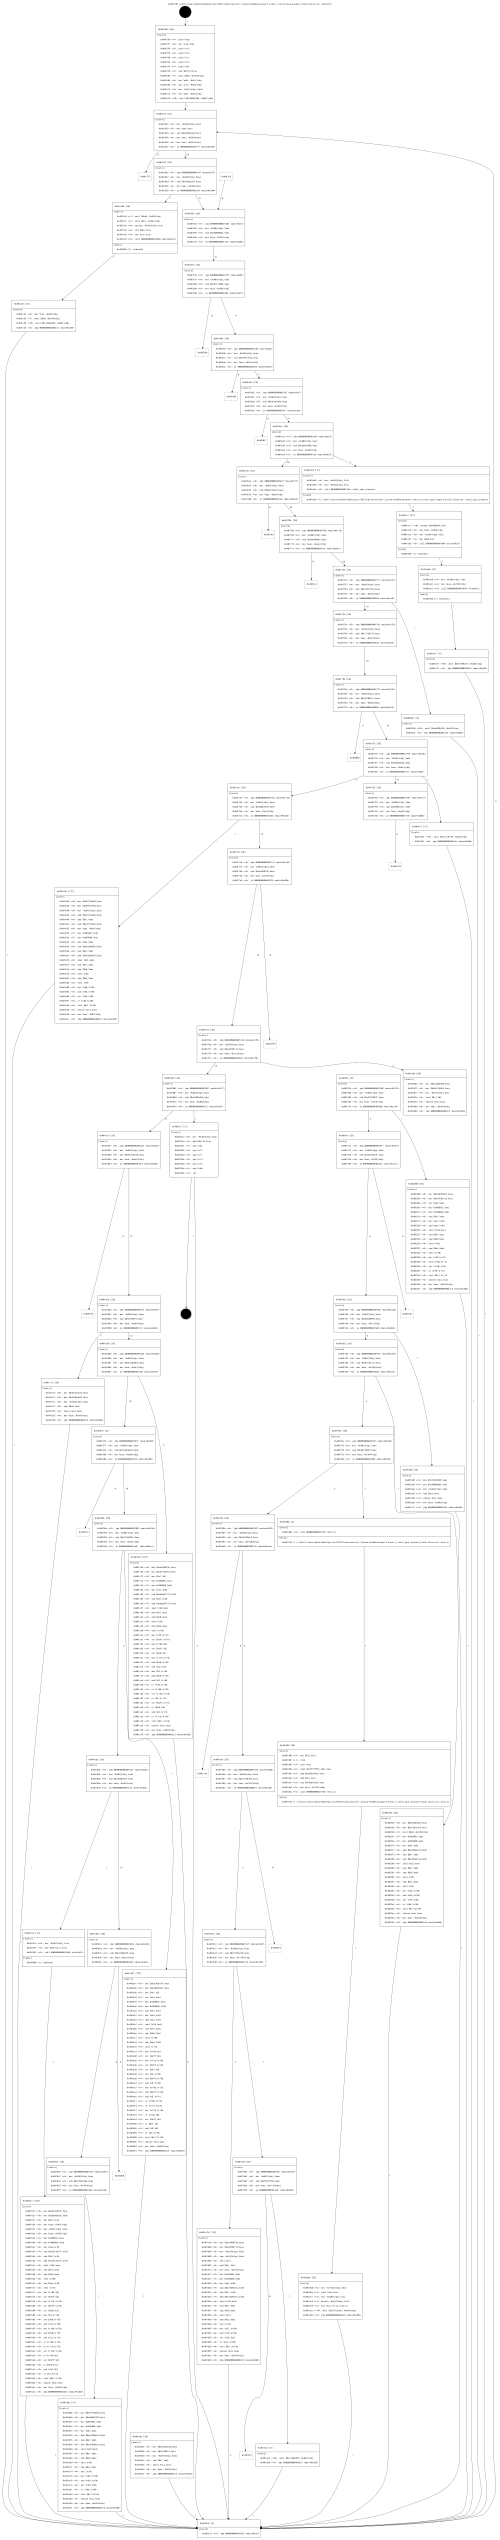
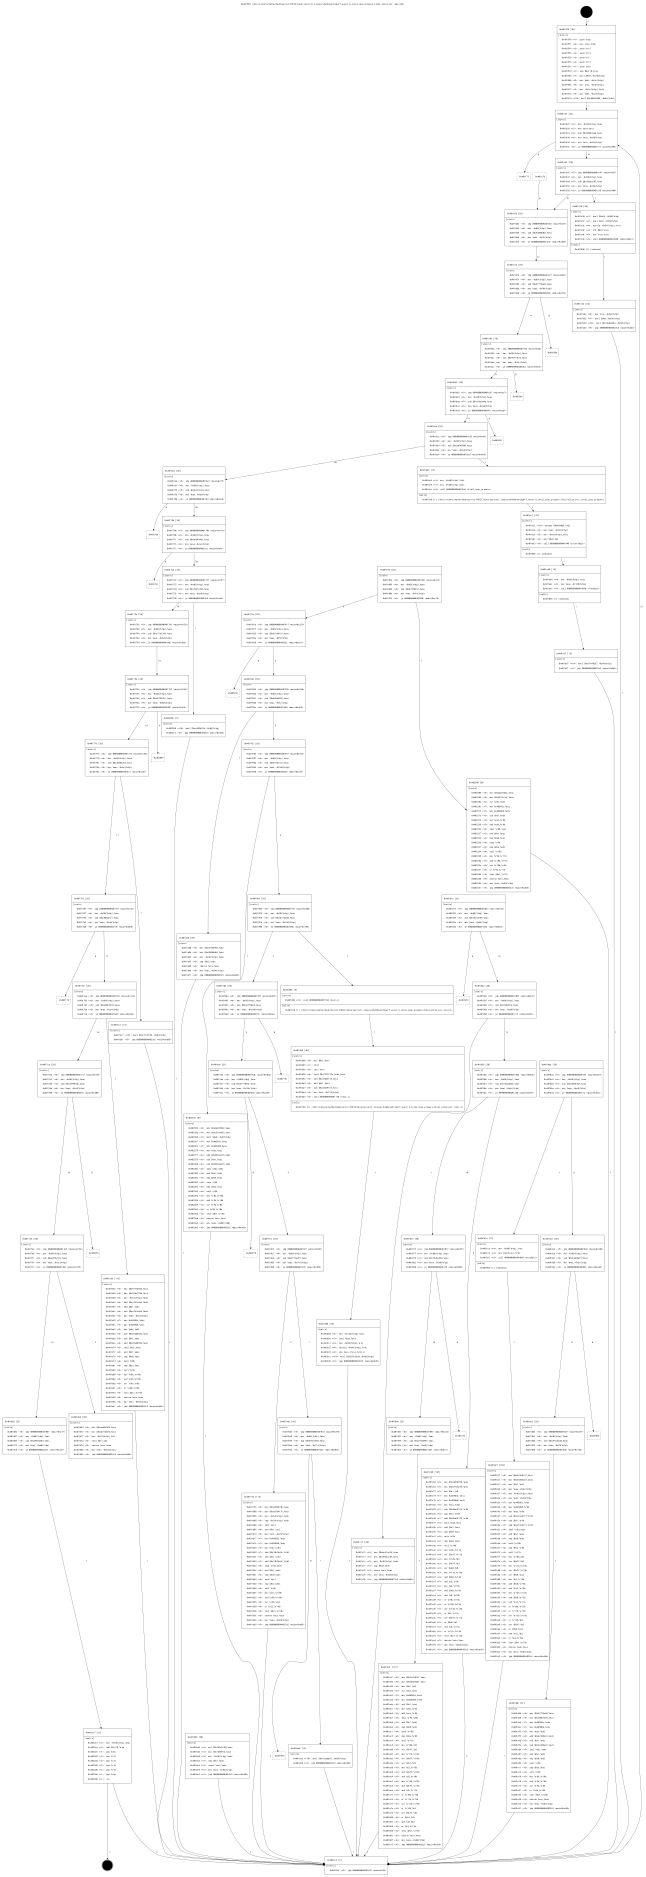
edge "0x401776 [28]" -> "0x4017ae [28]": now "0x401792 [28]" -> "0x4017ae [28]"
edge "0x401802 [28]" -> "0x40181e [28]": removed, label "13"
edge "0x40188e [28]" -> "0x4018aa [28]": removed, label "9"
